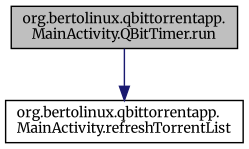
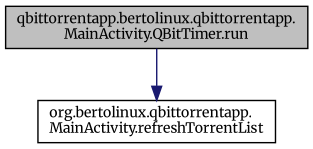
node "org.bertolinux.qbittorrentapp. MainActivity.QBitTimer.run": label "org.bertolinux.qbittorrentapp. MainActivity.QBitTimer.run" -> "qbittorrentapp.bertolinux.qbittorrentapp. MainActivity.QBitTimer.run"
